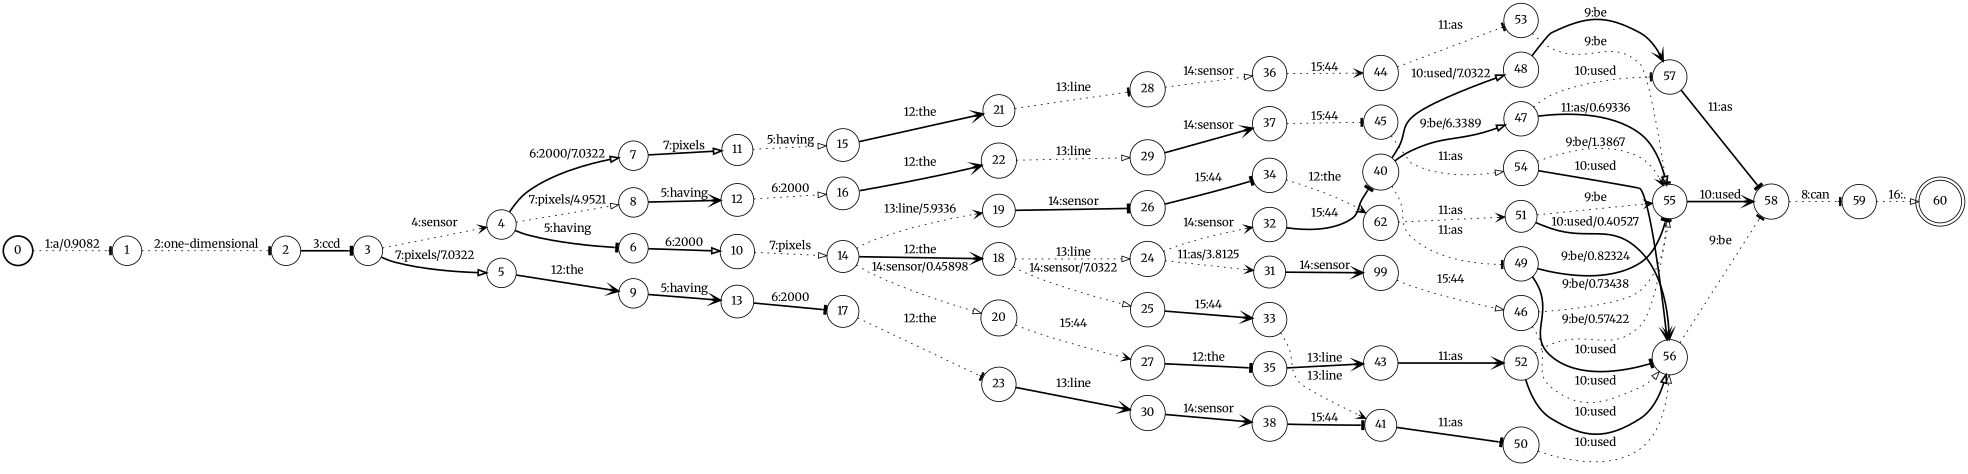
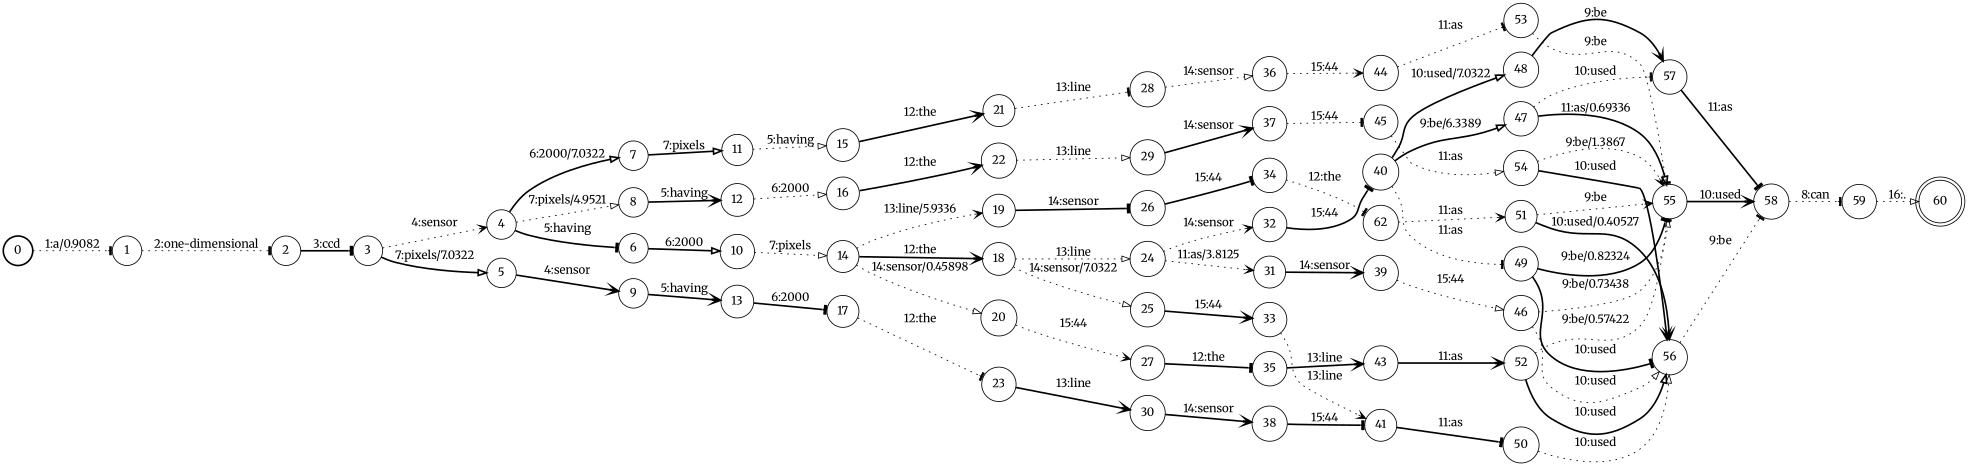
edge "34" -> "62": arrowhead vee -> tee
edge "5" -> "9": label "12:the" -> "4:sensor"
node "99": label "99" -> "39"
